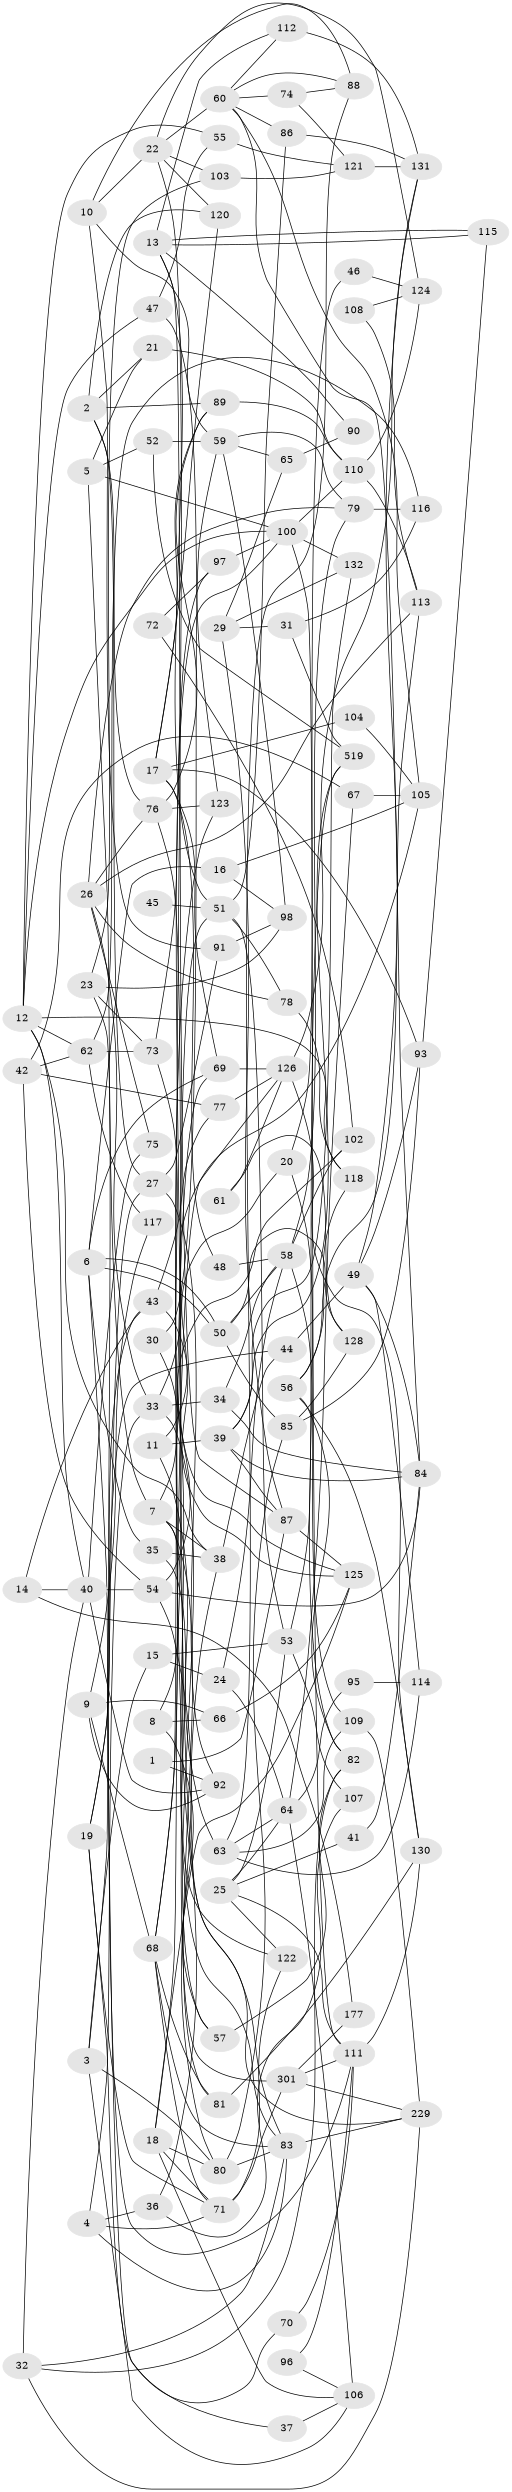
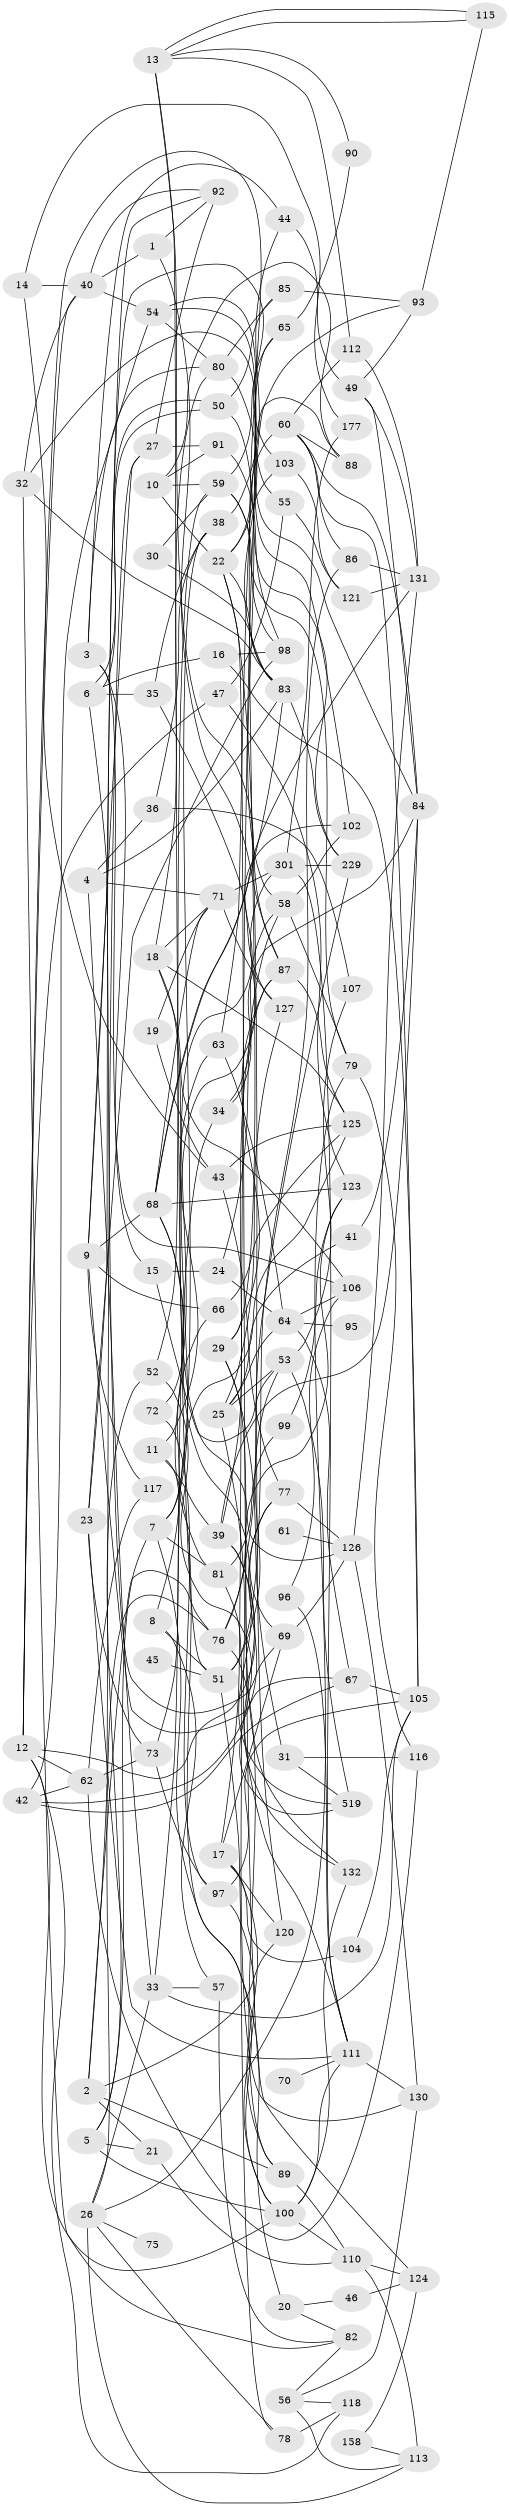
node "74": removed
node "108": label "108" -> "158"
edge "131" -- "68": added
node "48": removed
edge "12" -- "38": now "12" -- "77"
node "128": removed
node "99": added
edge "75" -- "40": now "1" -- "40"
edge "27" -- "19": now "27" -- "9"
node "114": removed
edge "9" -- "67": added
node "109": removed
edge "105" -- "97": added
node "122": label "122" -> "127"
edge "19" -- "70": removed
node "37": removed
